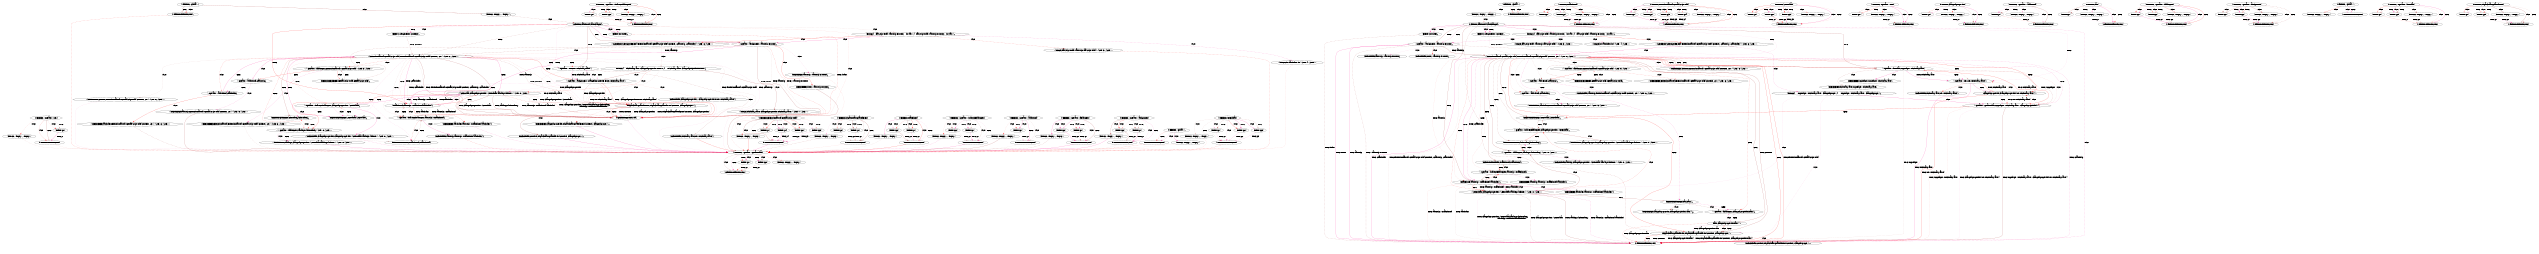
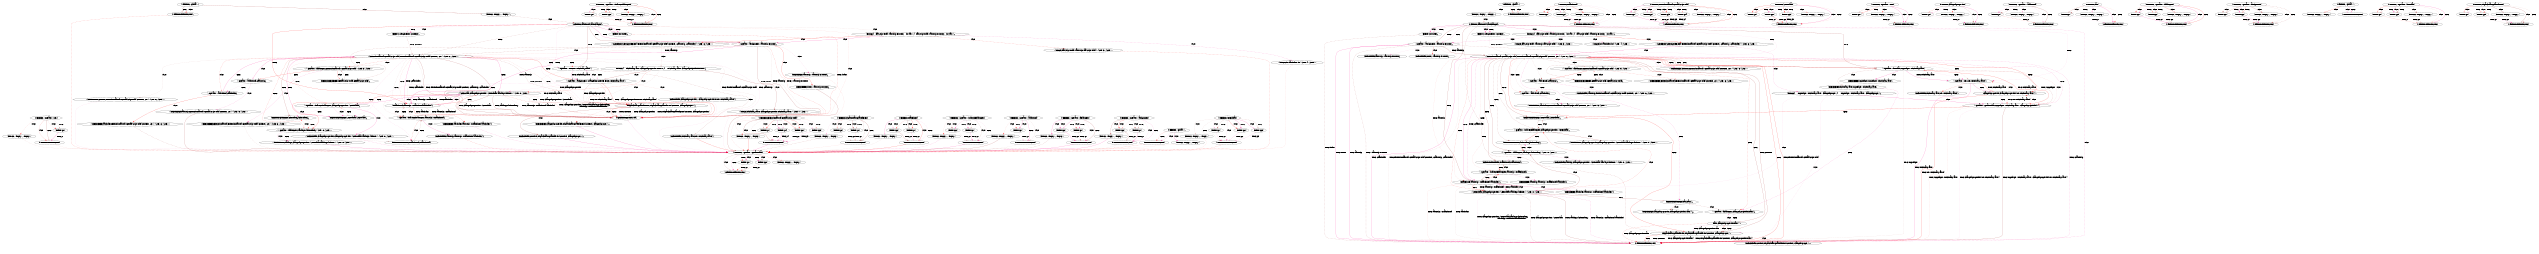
edge "(FIELD_IDENTIFIER,Pass,Pass)" -> "(<operator>.fieldAccess,changed_properties.Pass)": now "(IDENTIFIER,DictionaryValue,scoped_ptr<DictionaryValue)" -> "(<operator>.fieldAccess,changed_properties.Pass)"
